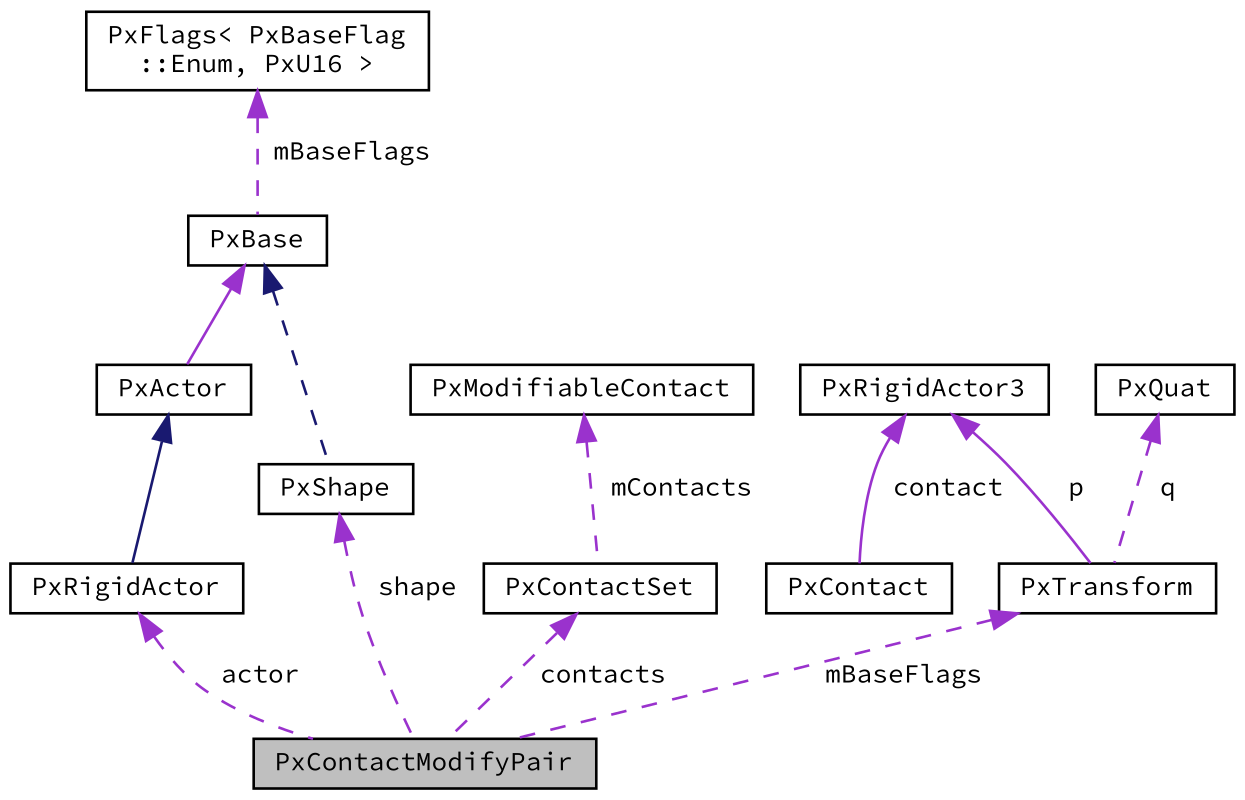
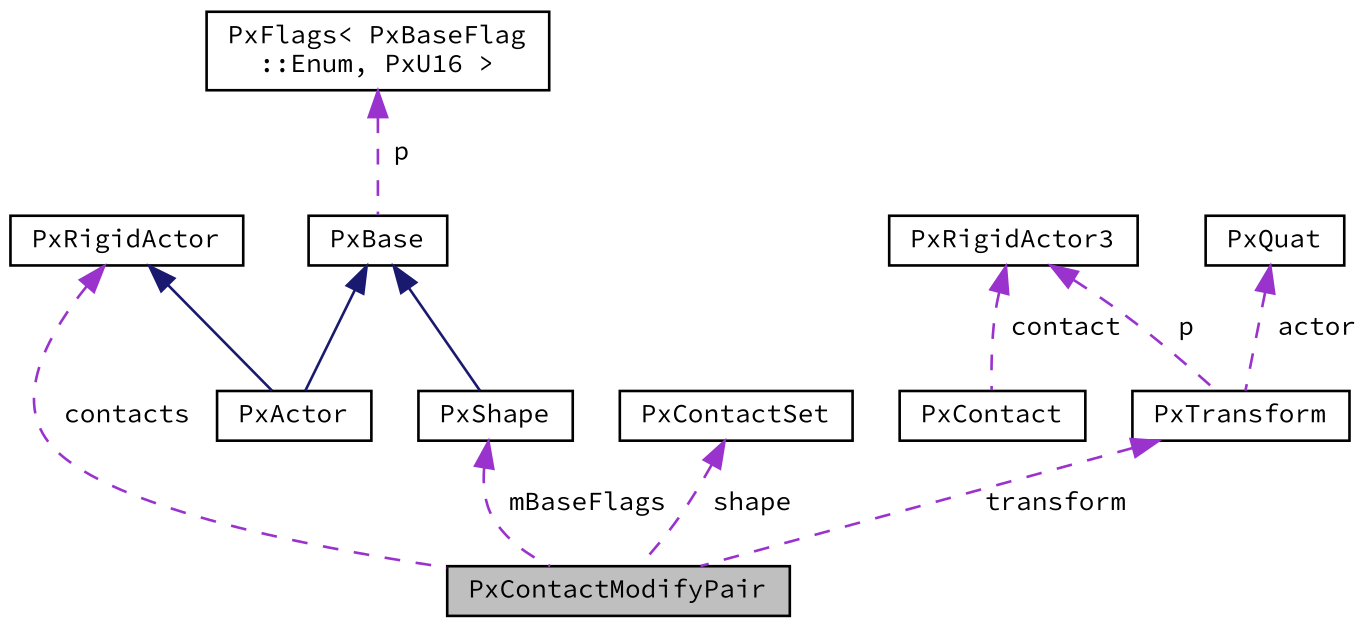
edge "PxBase" -> "PxFlags< PxBaseFlag ::Enum, PxU16 >": label " mBaseFlags" -> " p"
edge "PxActor" -> "PxBase": color darkorchid3 -> midnightblue
edge "PxShape" -> "PxBase": style dashed -> solid
node "PxModifiableContact": removed
edge "PxTransform" -> "PxQuat": label " q" -> " actor"
edge "PxTransform" -> "PxRigidActor3": style solid -> dashed
edge "PxContact" -> "PxRigidActor3": style solid -> dashed
edge "PxRigidActor" -> "PxActor": reversed
edge "PxContactModifyPair" -> "PxShape": label " shape" -> " mBaseFlags"
edge "PxContactModifyPair" -> "PxRigidActor": label " actor" -> " contacts"
edge "PxContactModifyPair" -> "PxContactSet": label " contacts" -> " shape"
edge "PxContactModifyPair" -> "PxTransform": label " mBaseFlags" -> " transform"
